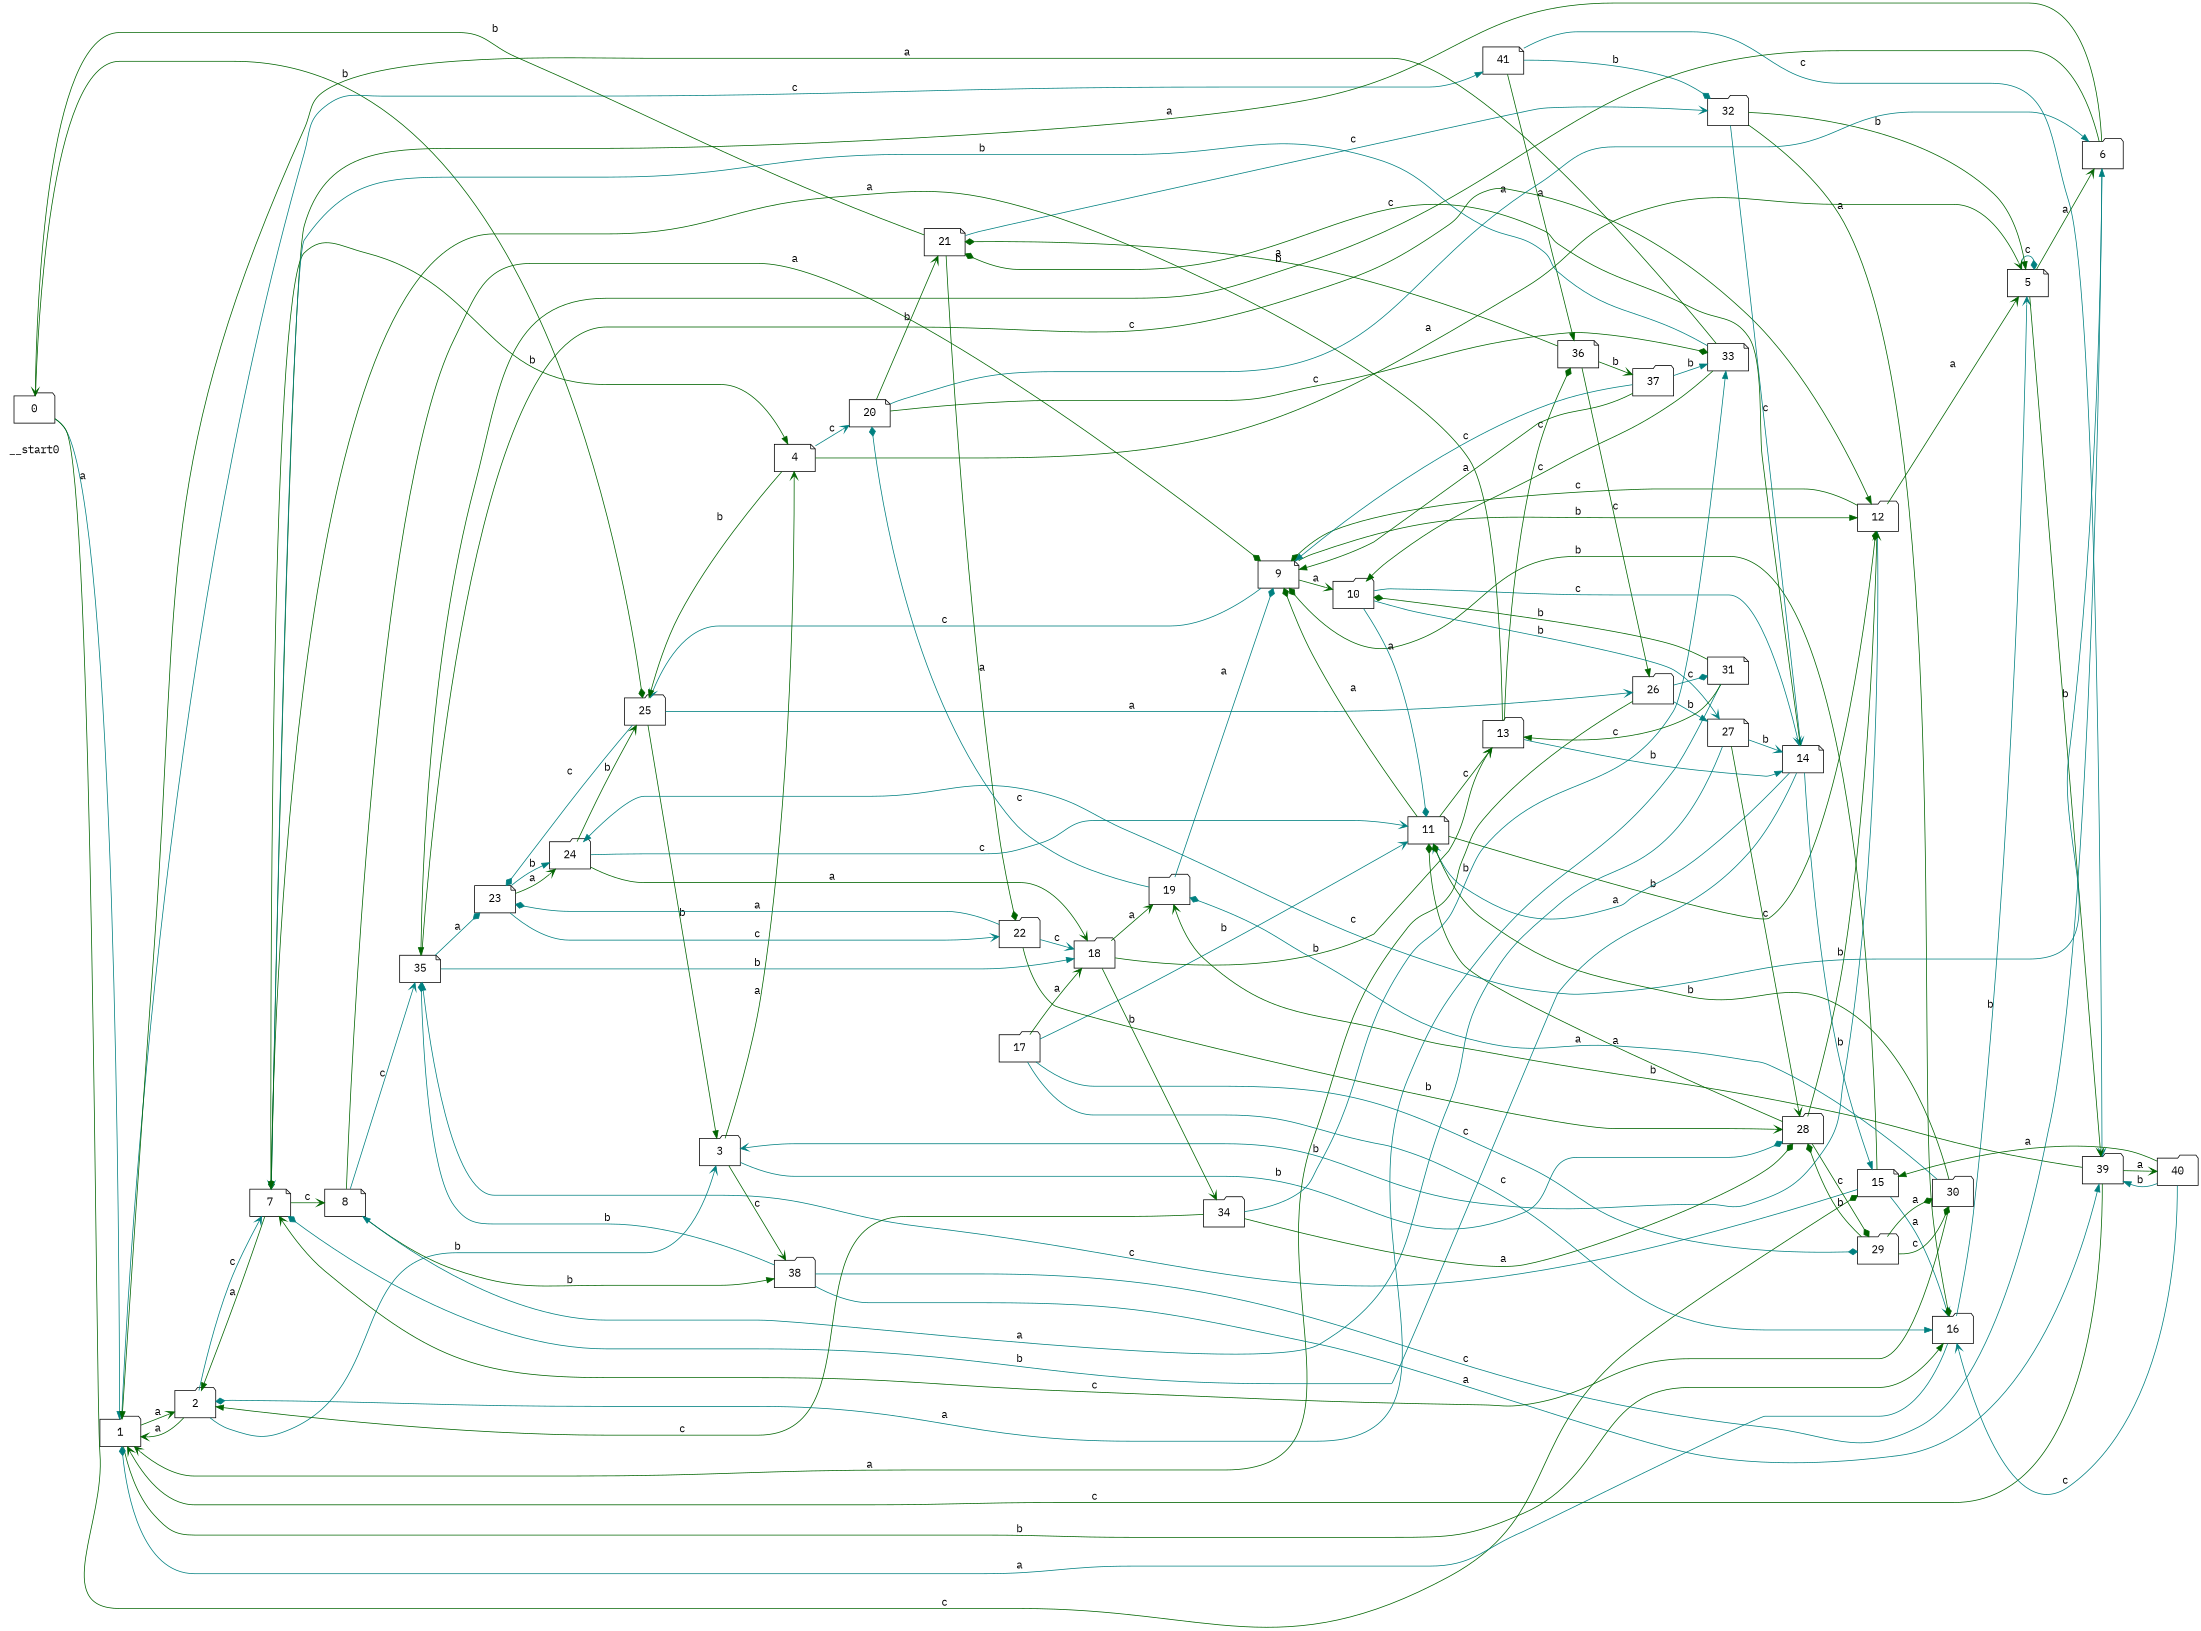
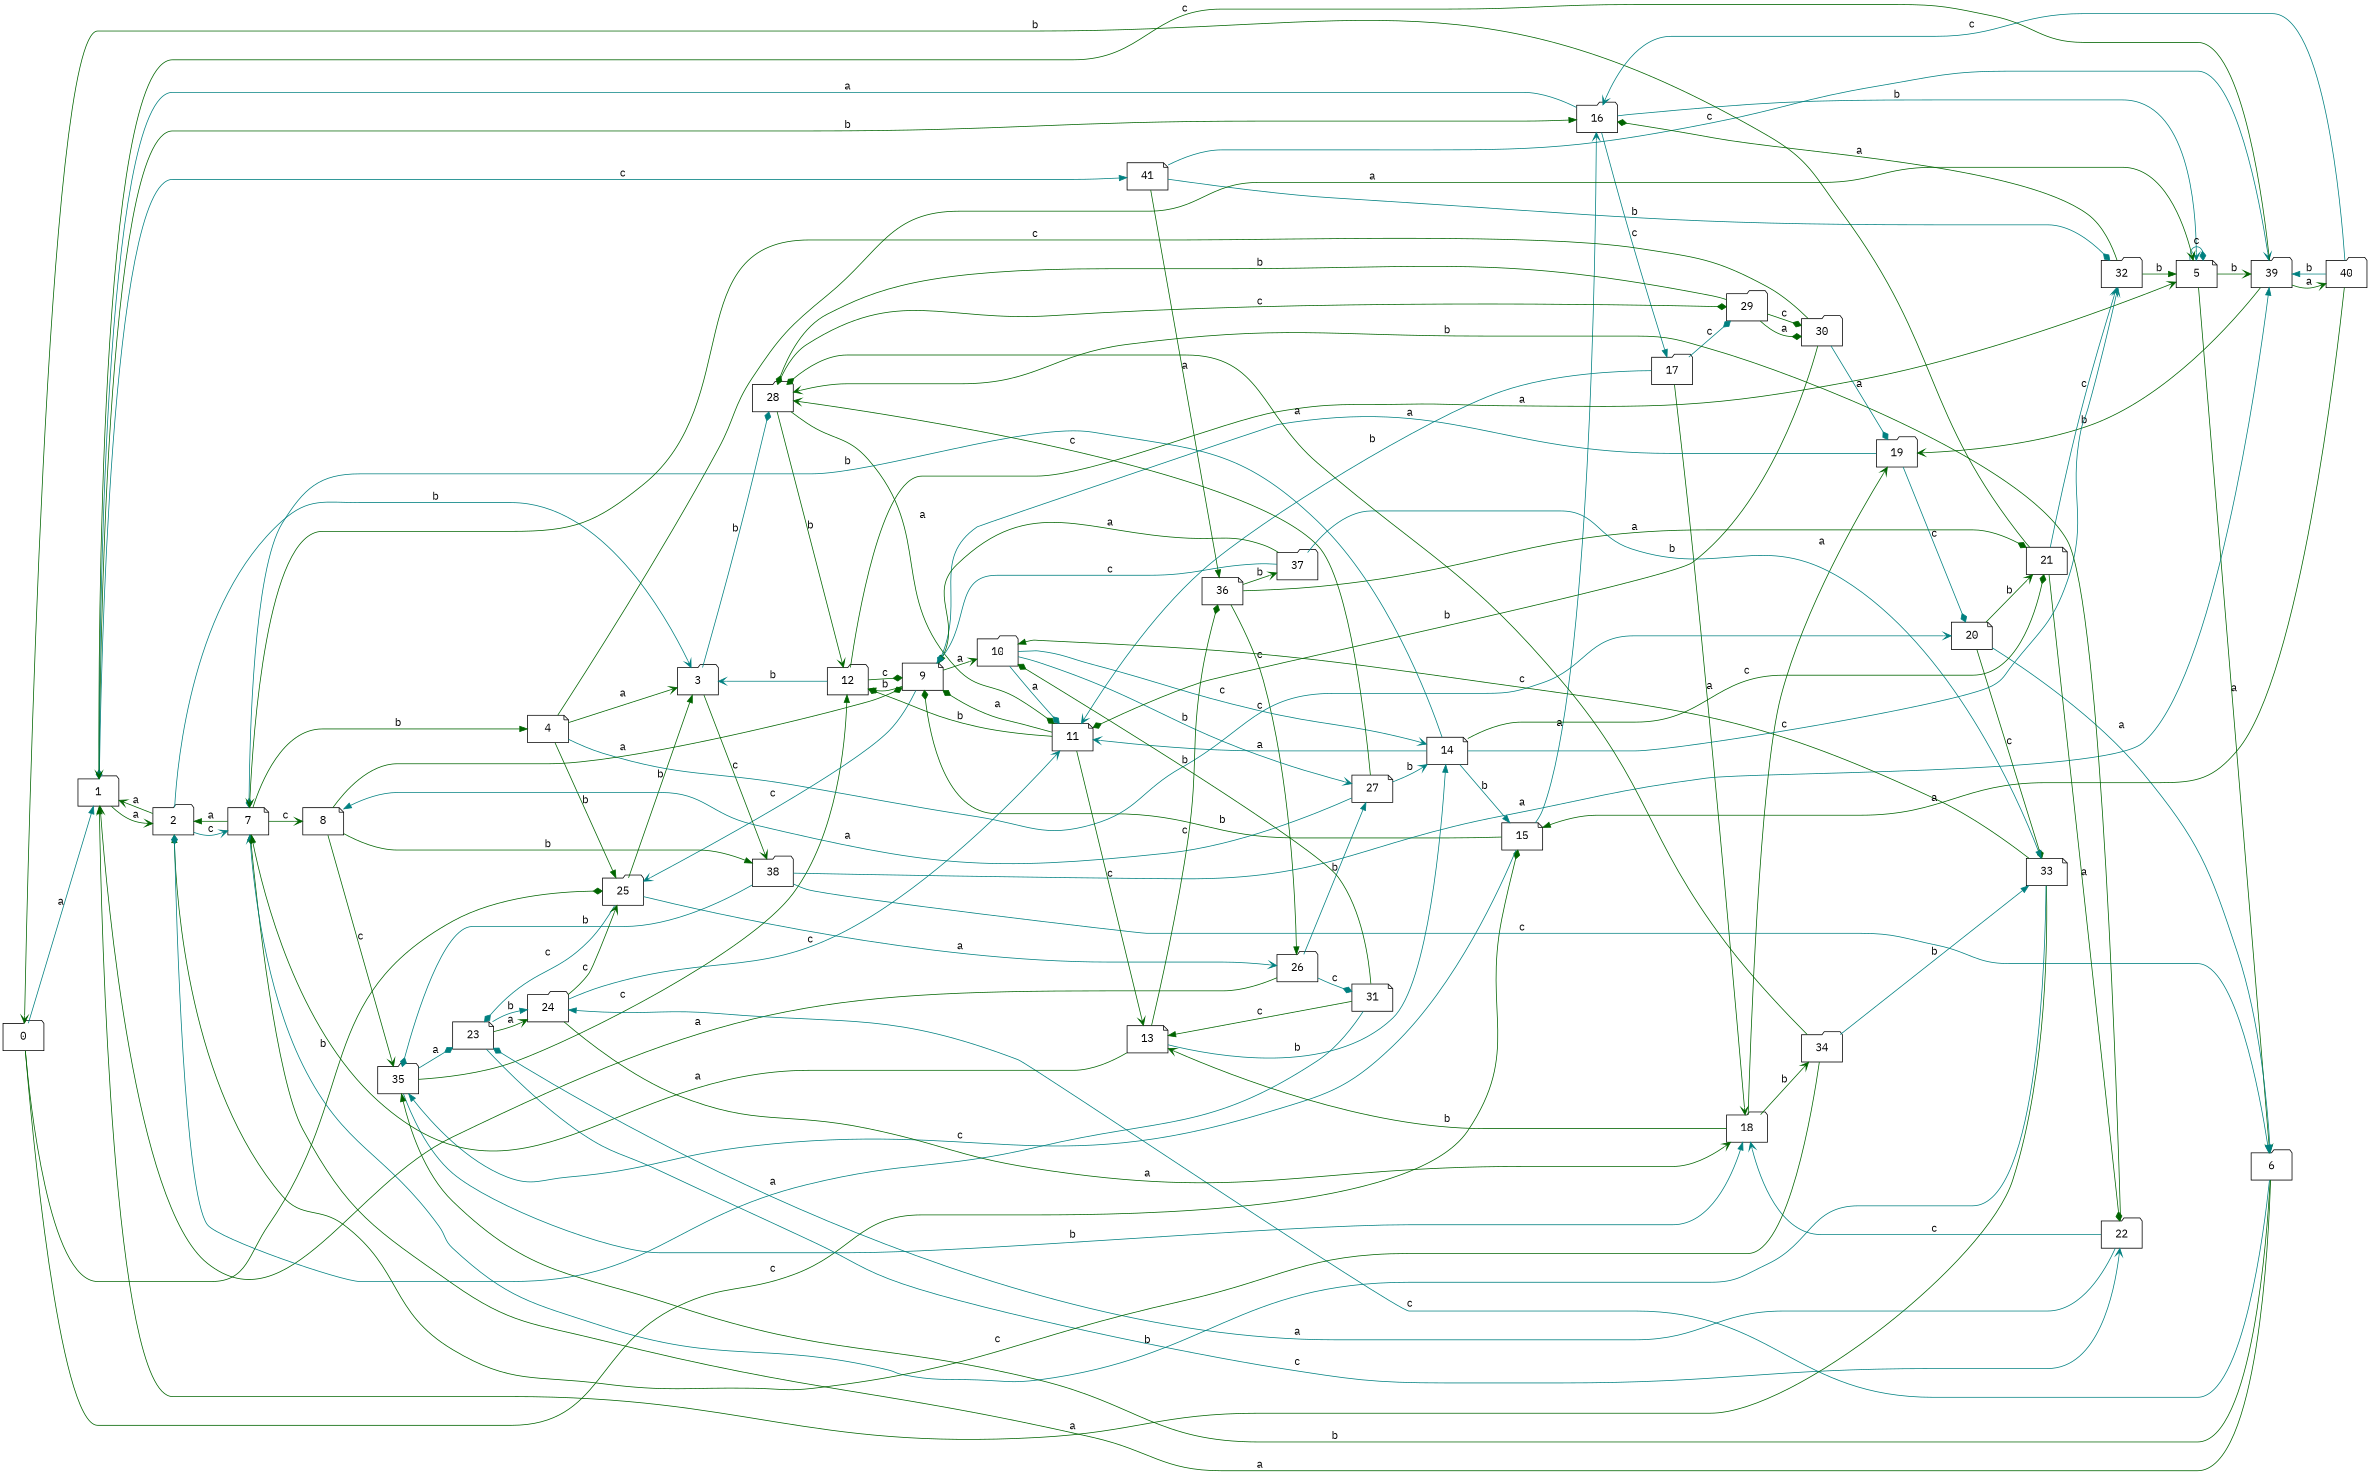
edge "32" -> "14": reversed
node "__start0": removed
node "13": shape folder -> note
edge "24" -> "25": label "b" -> "c"
edge "3" -> "4": reversed
node "35": shape note -> folder
edge "8" -> "35": color teal -> darkgreen
edge "17" -> "16": reversed
